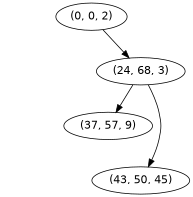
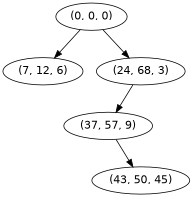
node "(0, 0, 2)": label "(0, 0, 2)" -> "(0, 0, 0)"
node "(7, 12, 6)": added
edge "(24, 68, 3)" -> "(43, 50, 45)": now "(37, 57, 9)" -> "(43, 50, 45)"
